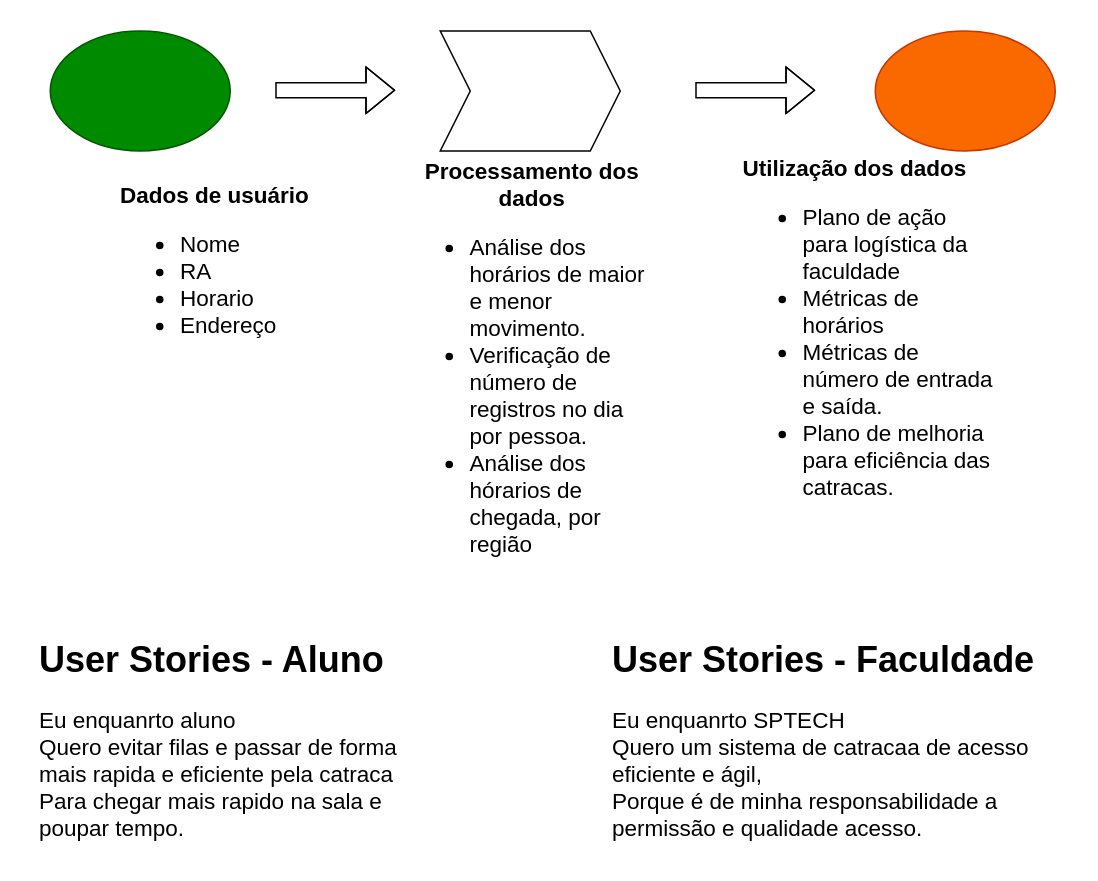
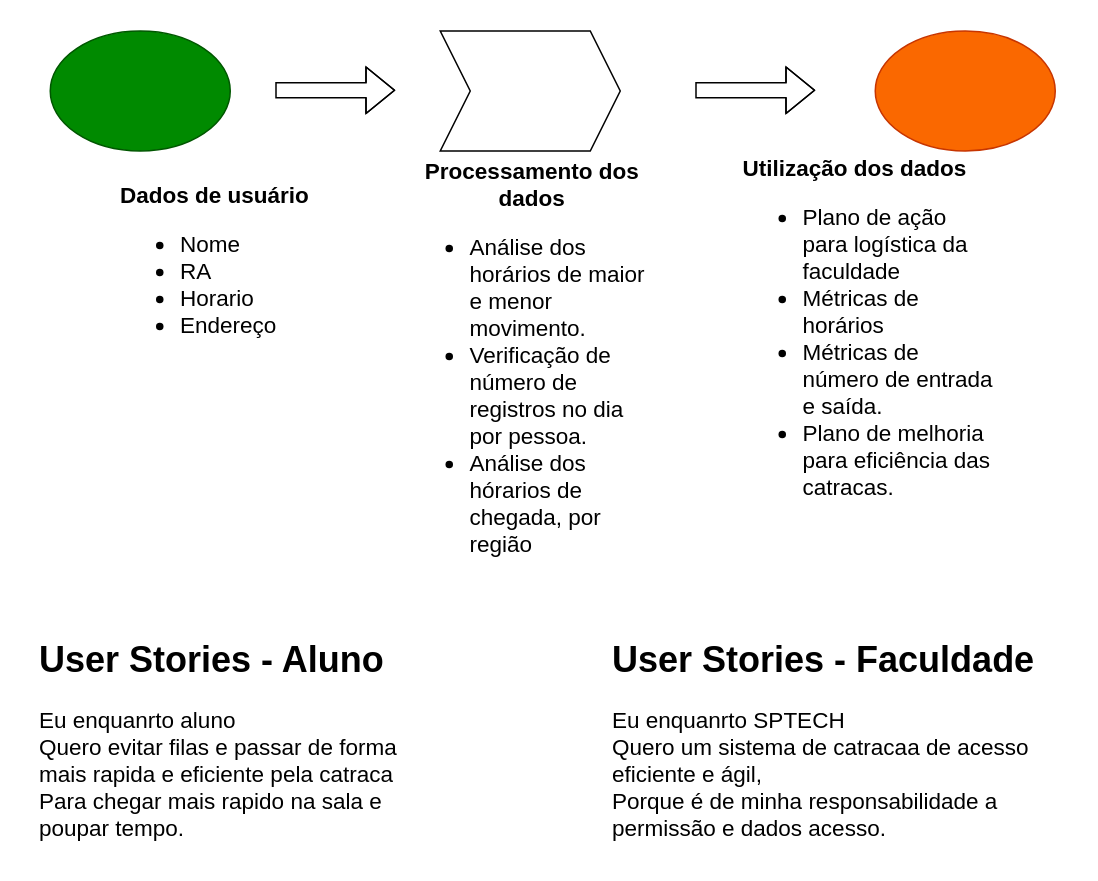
node "User Stories - Faculdade Eu enquanrto SPTECH Quero um sistema de catracaa de acesso eficiente e ágil, Porque é de minha responsabilidade a permissão e qualidade acesso.": label "User Stories - Faculdade Eu enquanrto SPTECH Quero um sistema de catracaa de acesso eficiente e ágil, Porque é de minha responsabilidade a permissão e qualidade acesso." -> "User Stories - Faculdade Eu enquanrto SPTECH Quero um sistema de catracaa de acesso eficiente e ágil, Porque é de minha responsabilidade a permissão e dados acesso."
